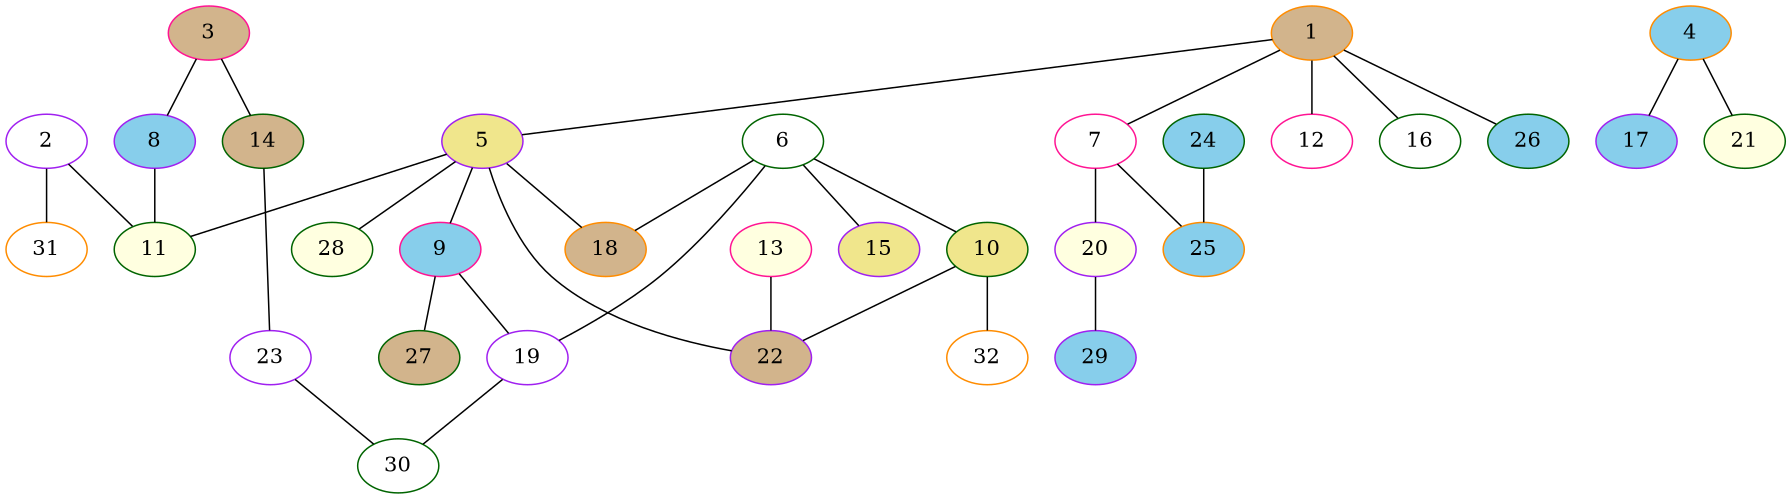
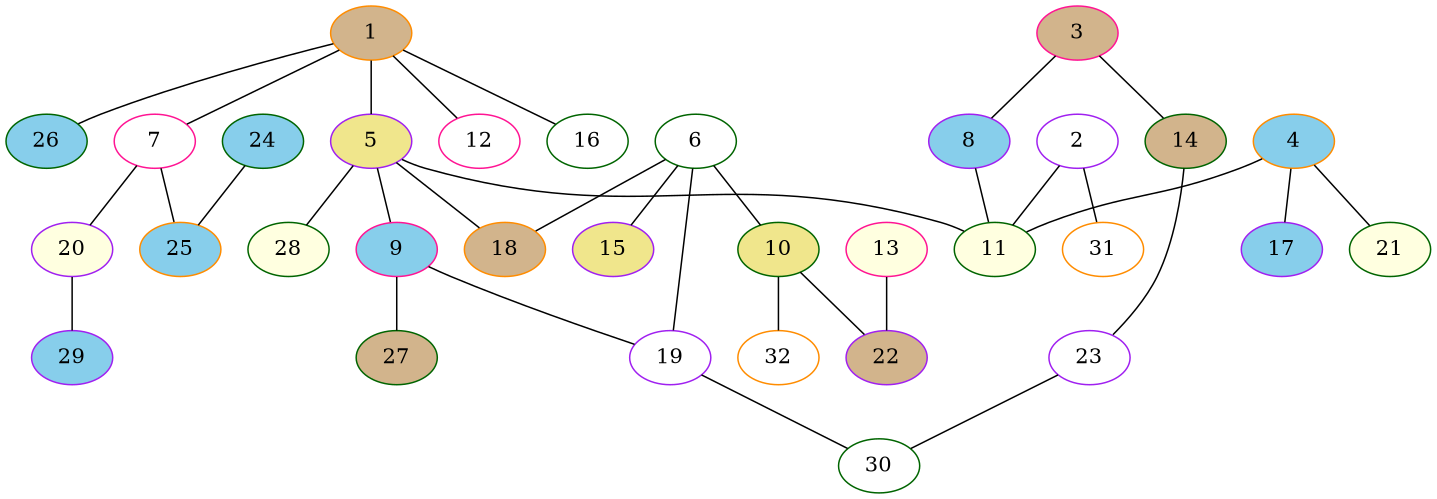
edge "4" -- "11": added
edge "5" -- "22": removed
